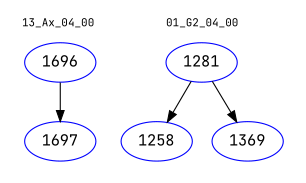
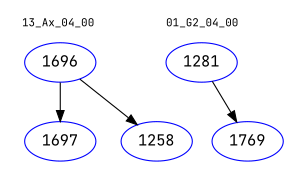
edge "1281" -> "1258": now "1696" -> "1258"
node "1369": label "1369" -> "1769"
